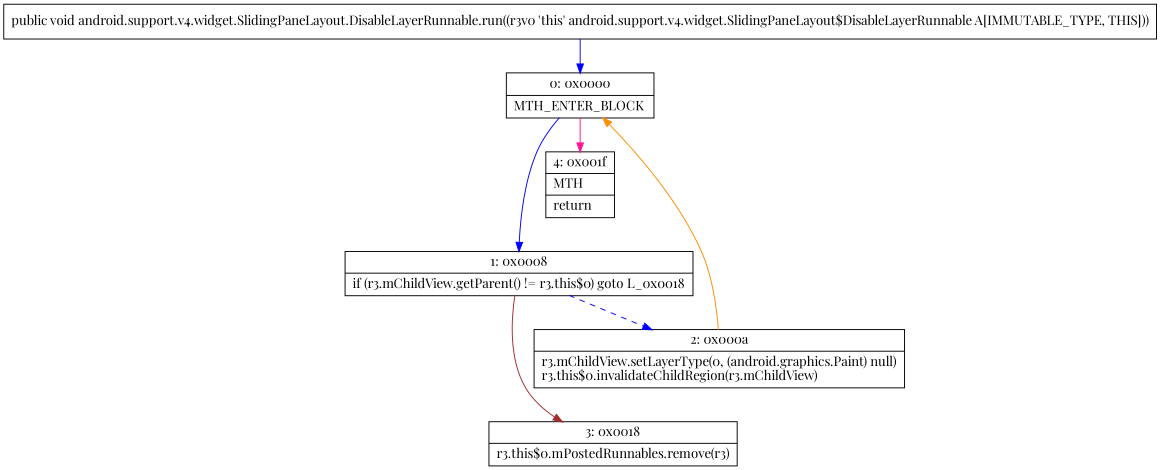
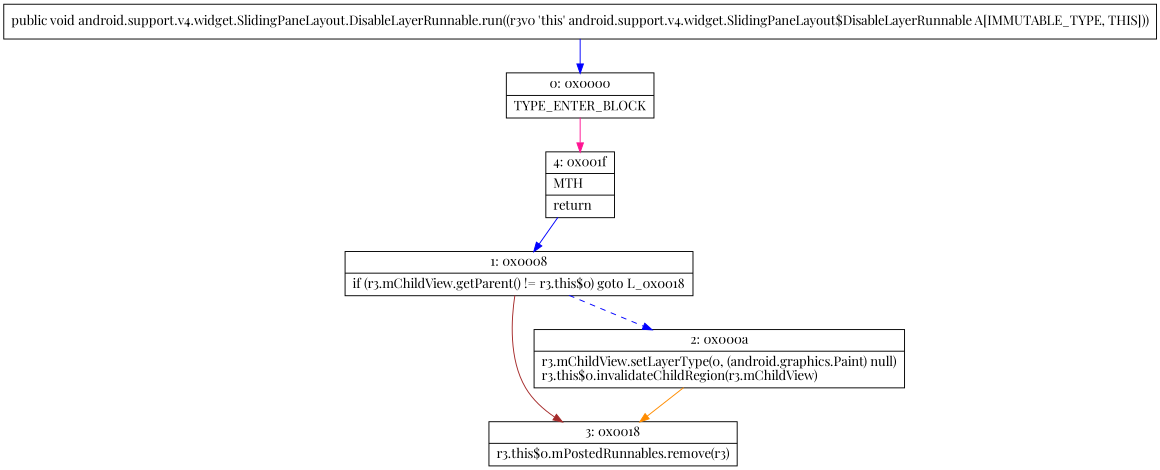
node "0: 0x0000": text "MTH_ENTER_BLOCK" -> "TYPE_ENTER_BLOCK"
edge "0: 0x0000" -> "1: 0x0008": now "4: 0x001f" -> "1: 0x0008"
edge "2: 0x000a" -> "0: 0x0000": now "2: 0x000a" -> "3: 0x0018"
